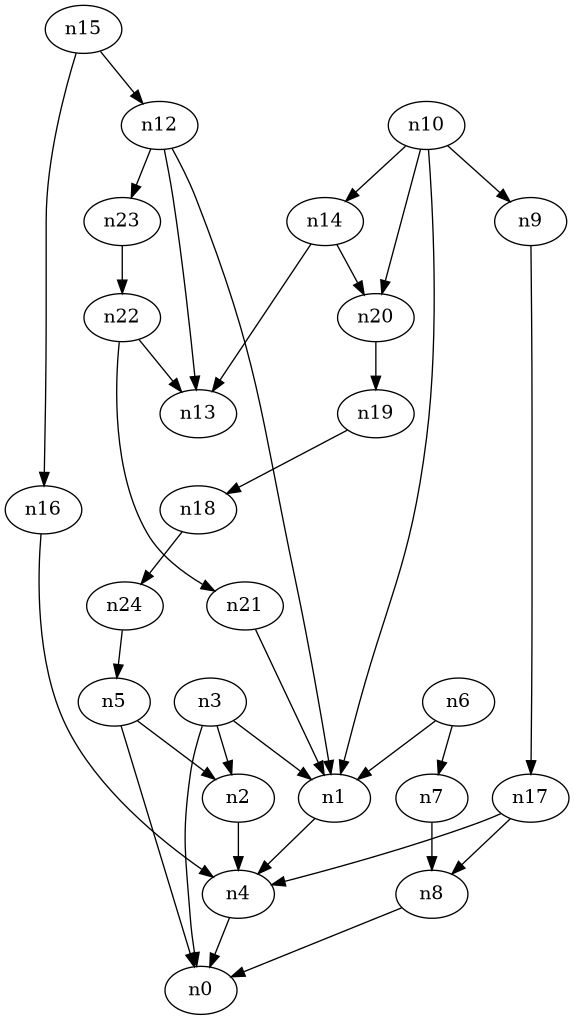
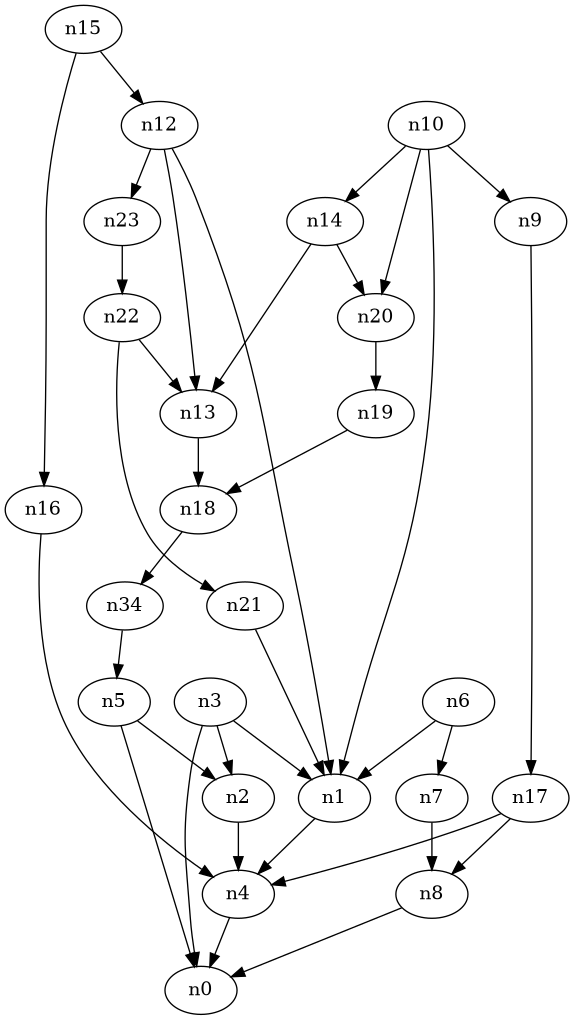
edge "n13" -> "n18": added
node "n24": label "n24" -> "n34"
